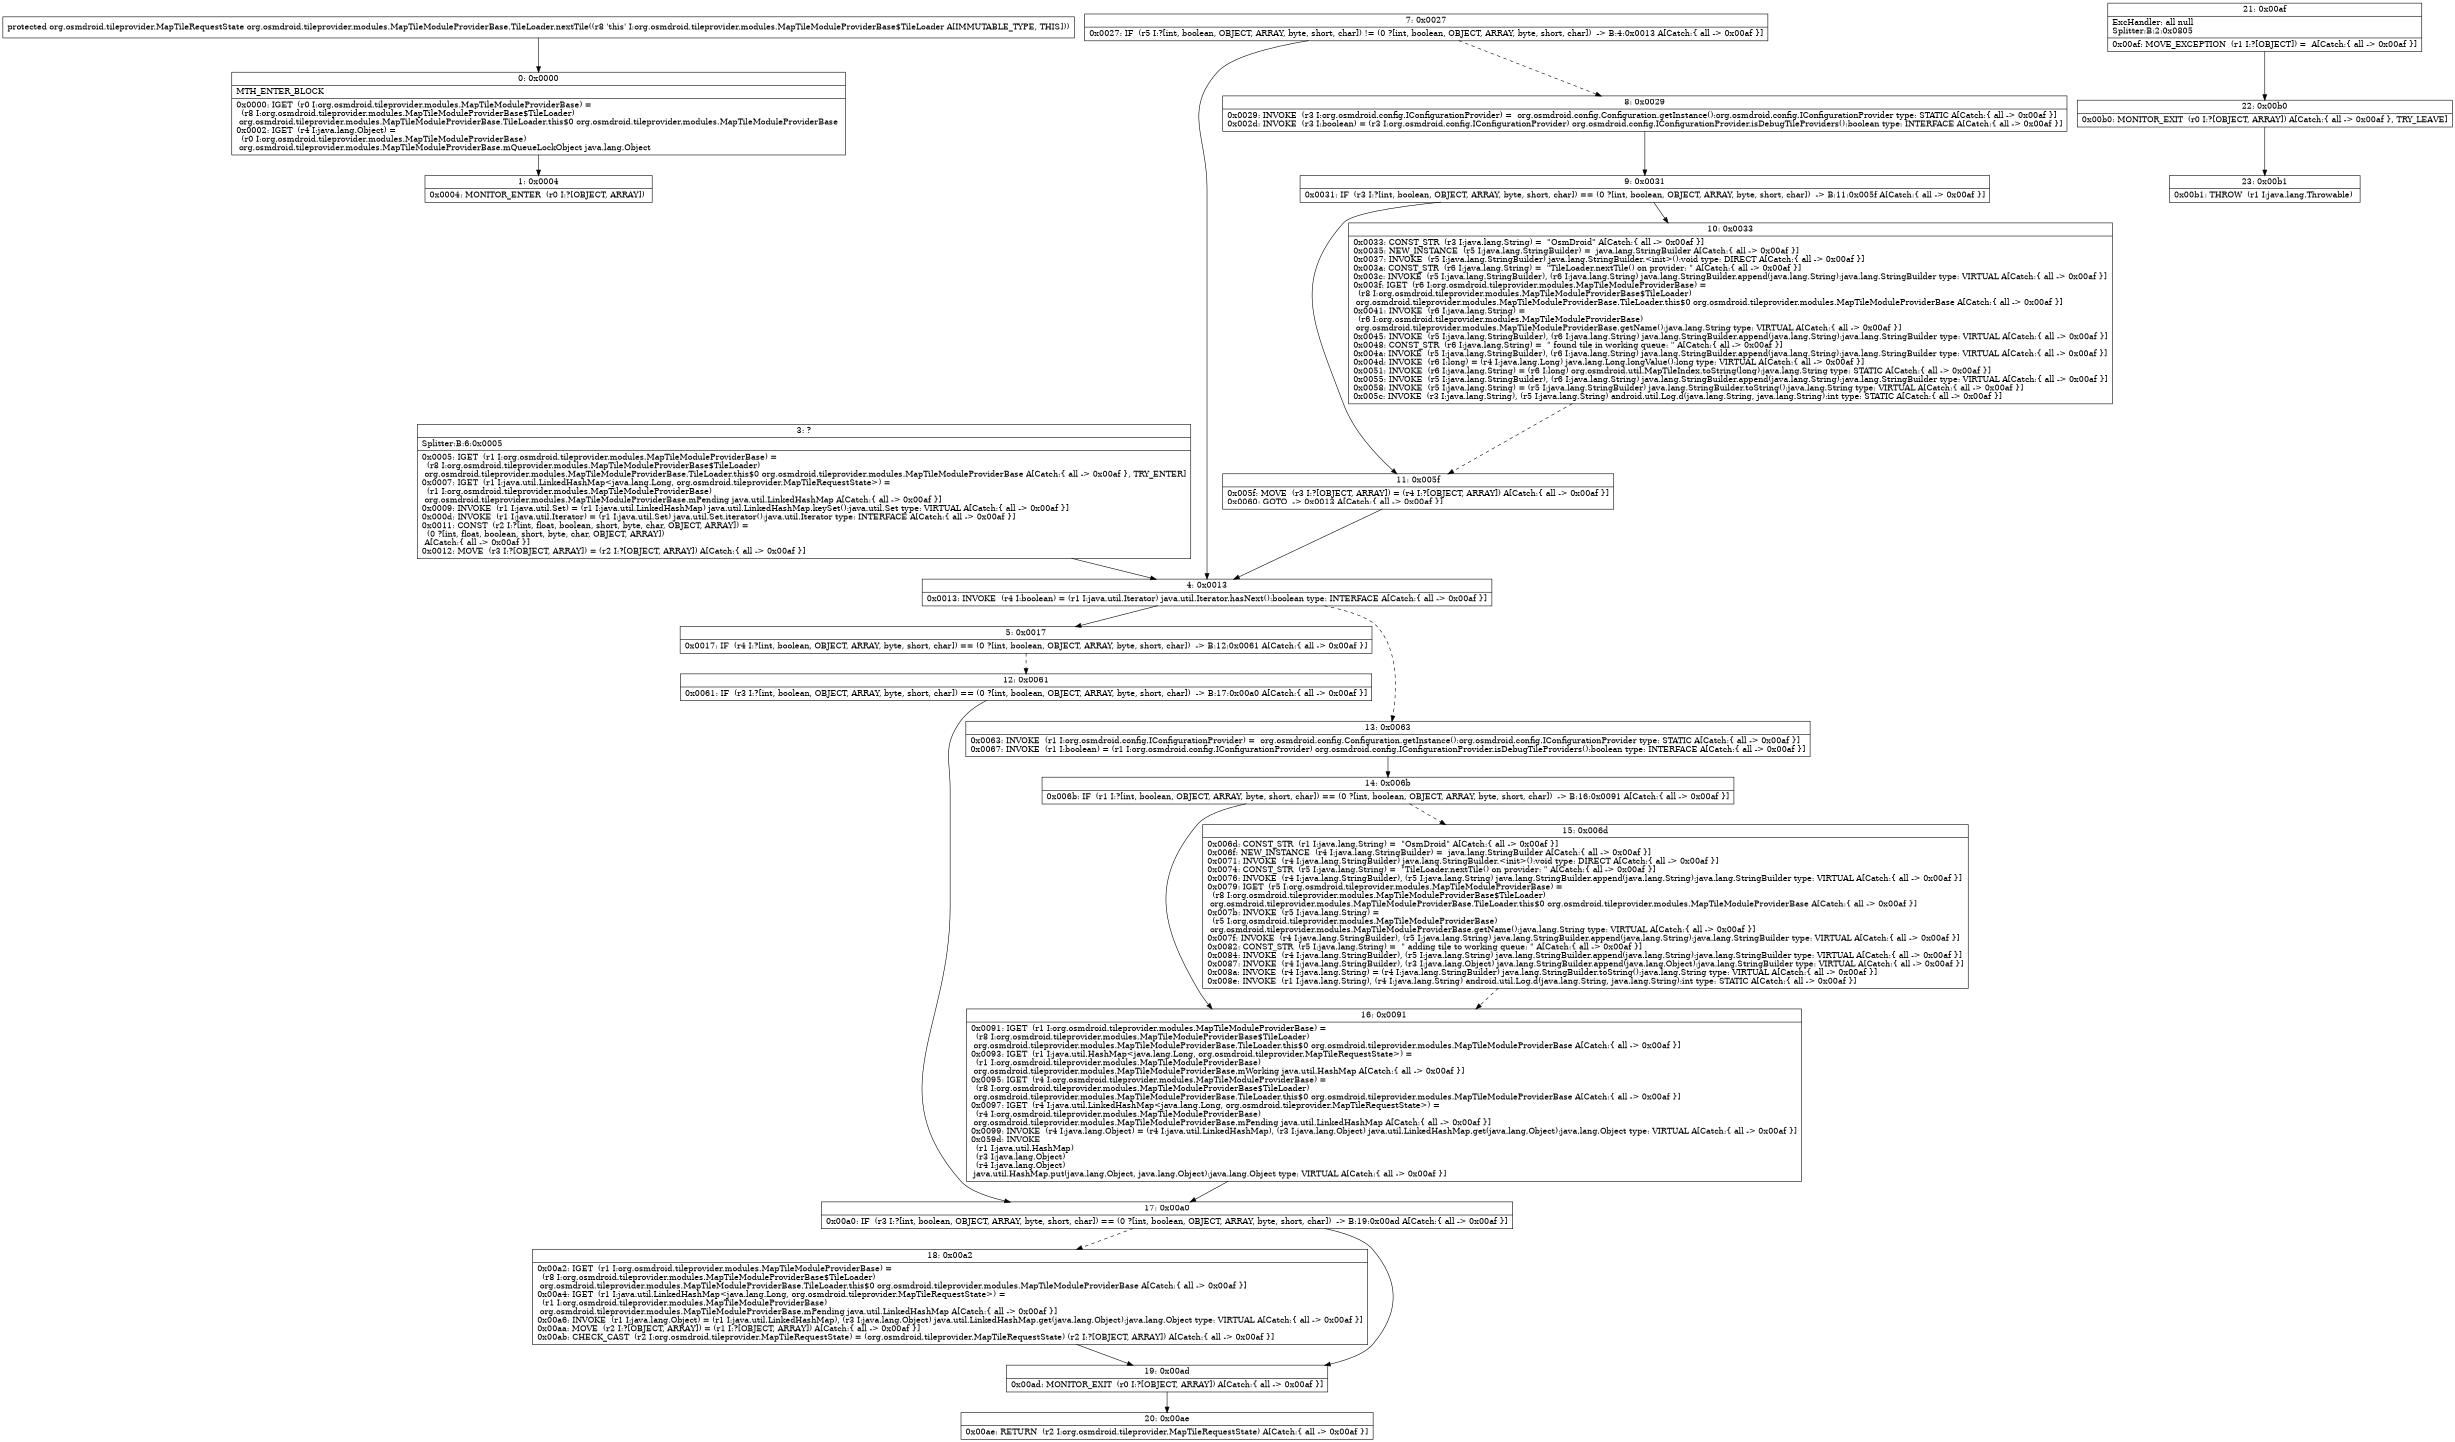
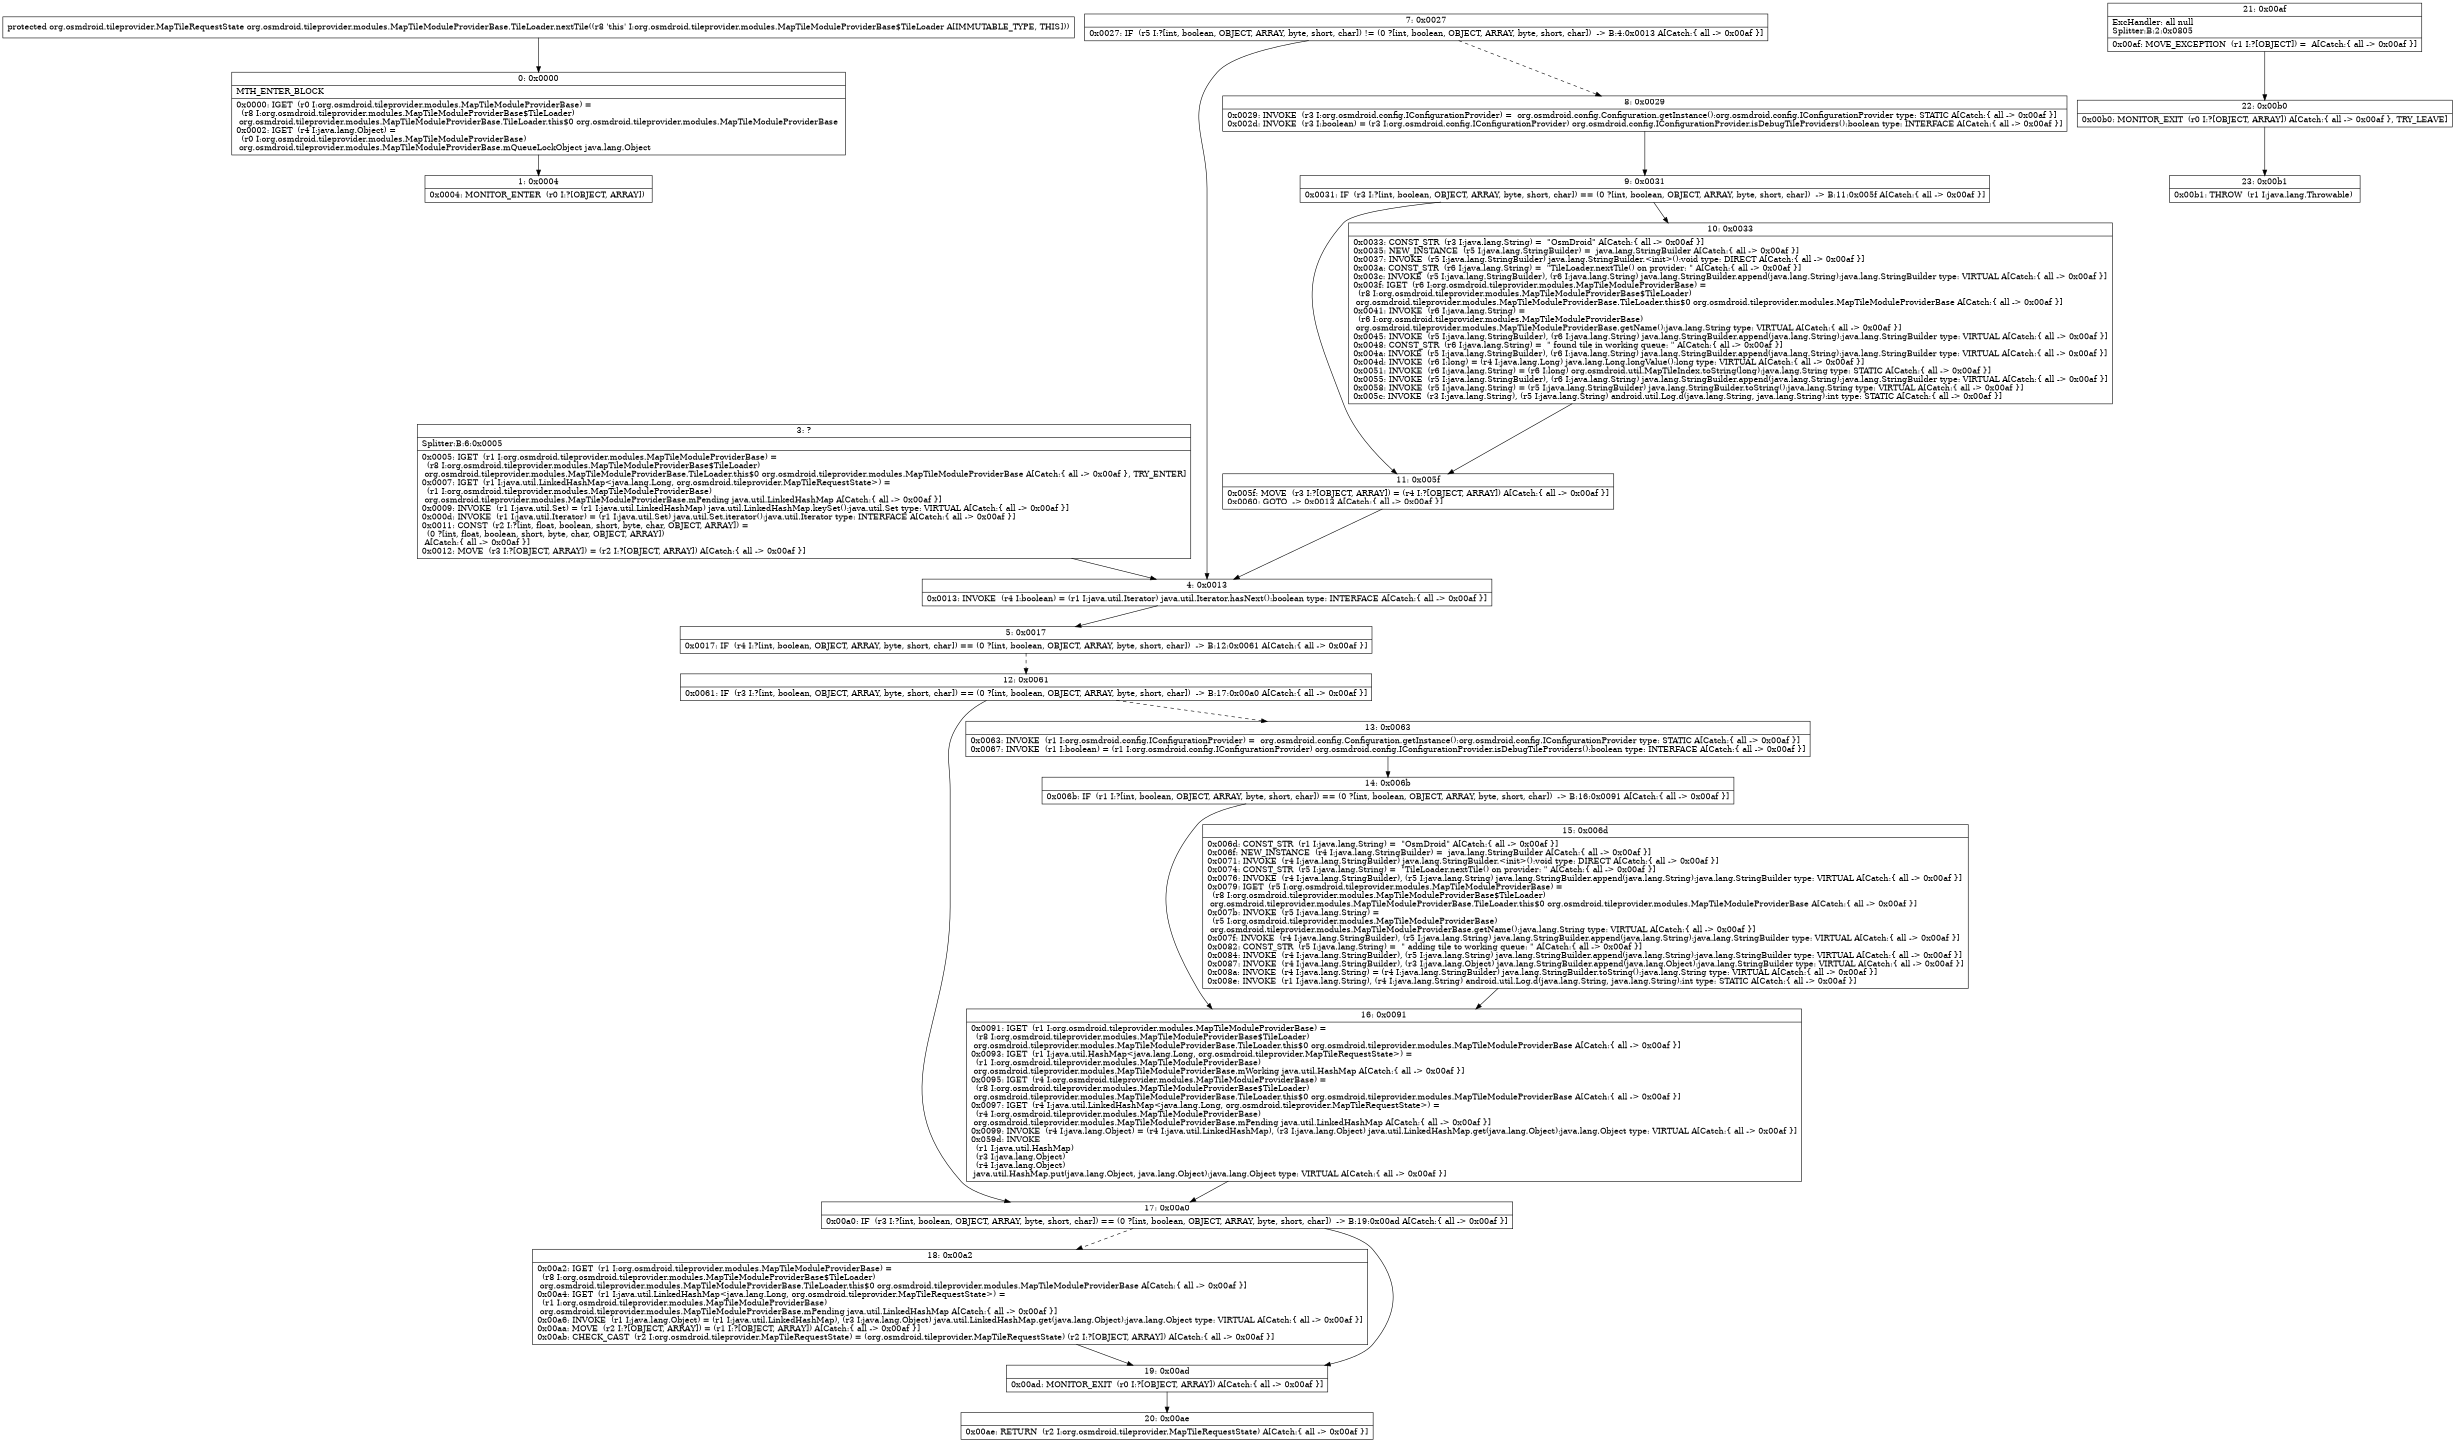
edge "10: 0x0033" -> "11: 0x005f": style dashed -> solid
edge "4: 0x0013" -> "13: 0x0063": now "12: 0x0061" -> "13: 0x0063"
edge "14: 0x006b" -> "15: 0x006d": removed
edge "15: 0x006d" -> "16: 0x0091": style dashed -> solid
